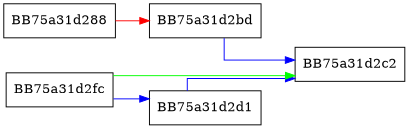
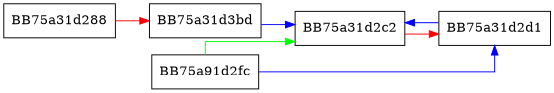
node "BB75a31d2bd": label "BB75a31d2bd" -> "BB75a31d3bd"
edge "BB75a31d2c2" -> "BB75a31d2d1": added
node "BB75a31d2fc": label "BB75a31d2fc" -> "BB75a91d2fc"
